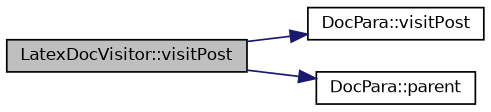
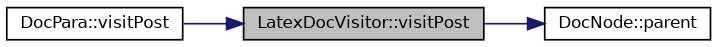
edge "LatexDocVisitor::visitPost" -> "DocPara::visitPost": reversed
node "DocPara::parent": label "DocPara::parent" -> "DocNode::parent"
